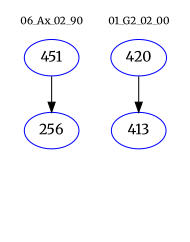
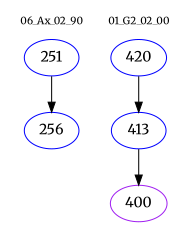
node "451": label "451" -> "251"
node "400": added
